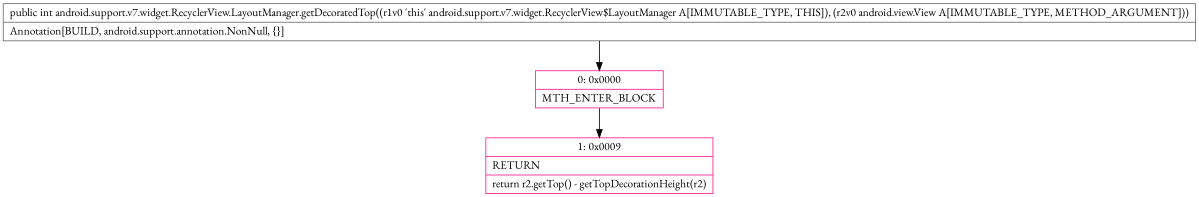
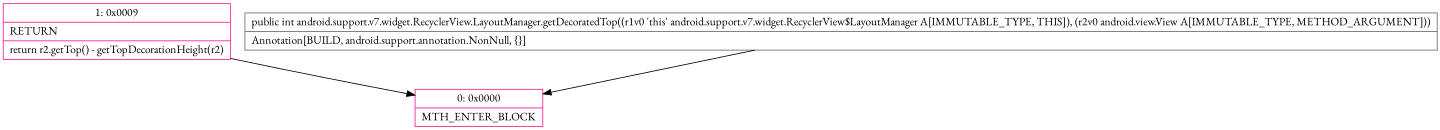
edge "0: 0x0000" -> "1: 0x0009": reversed
